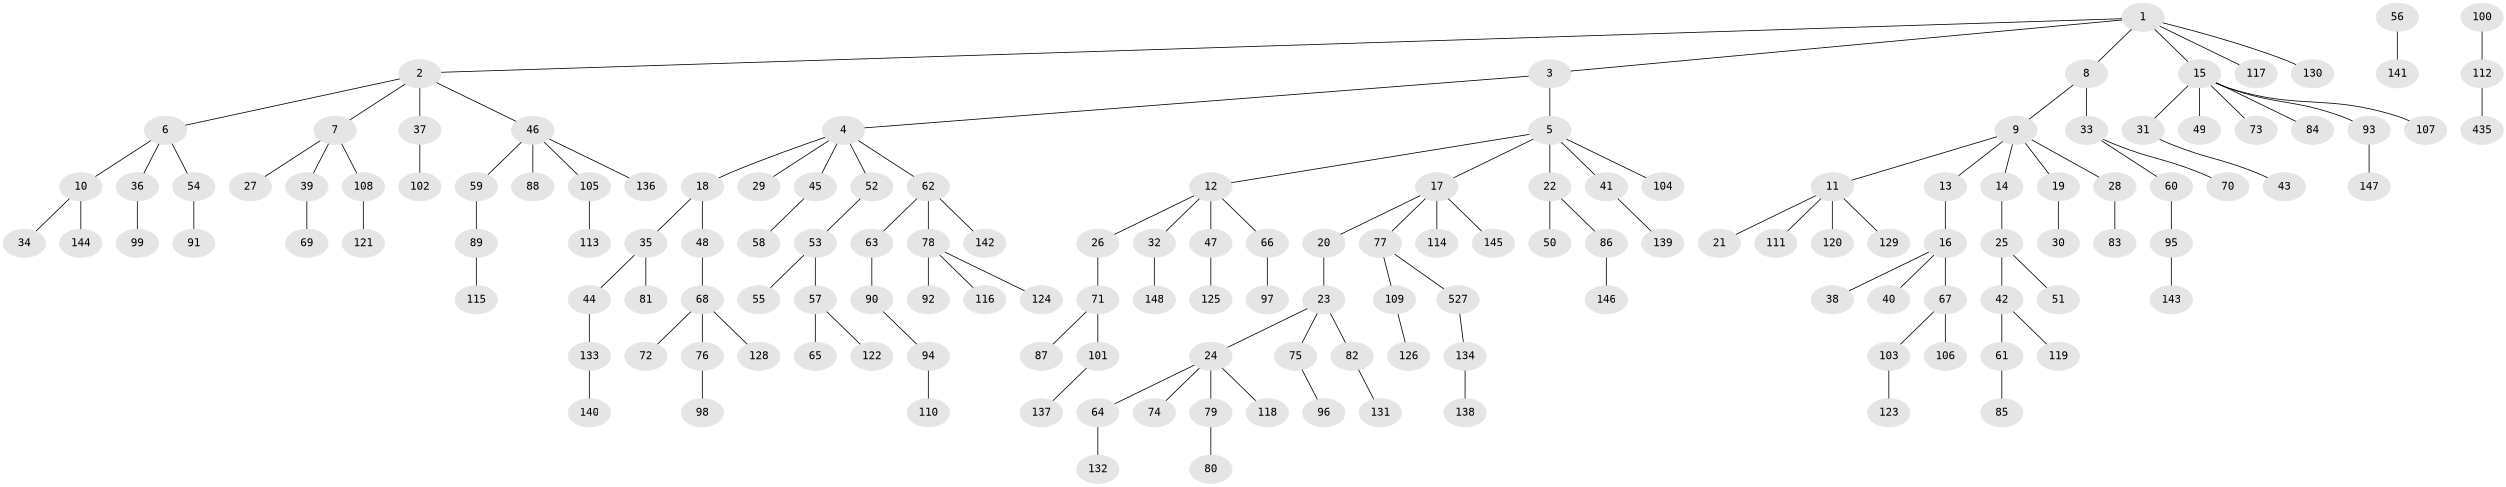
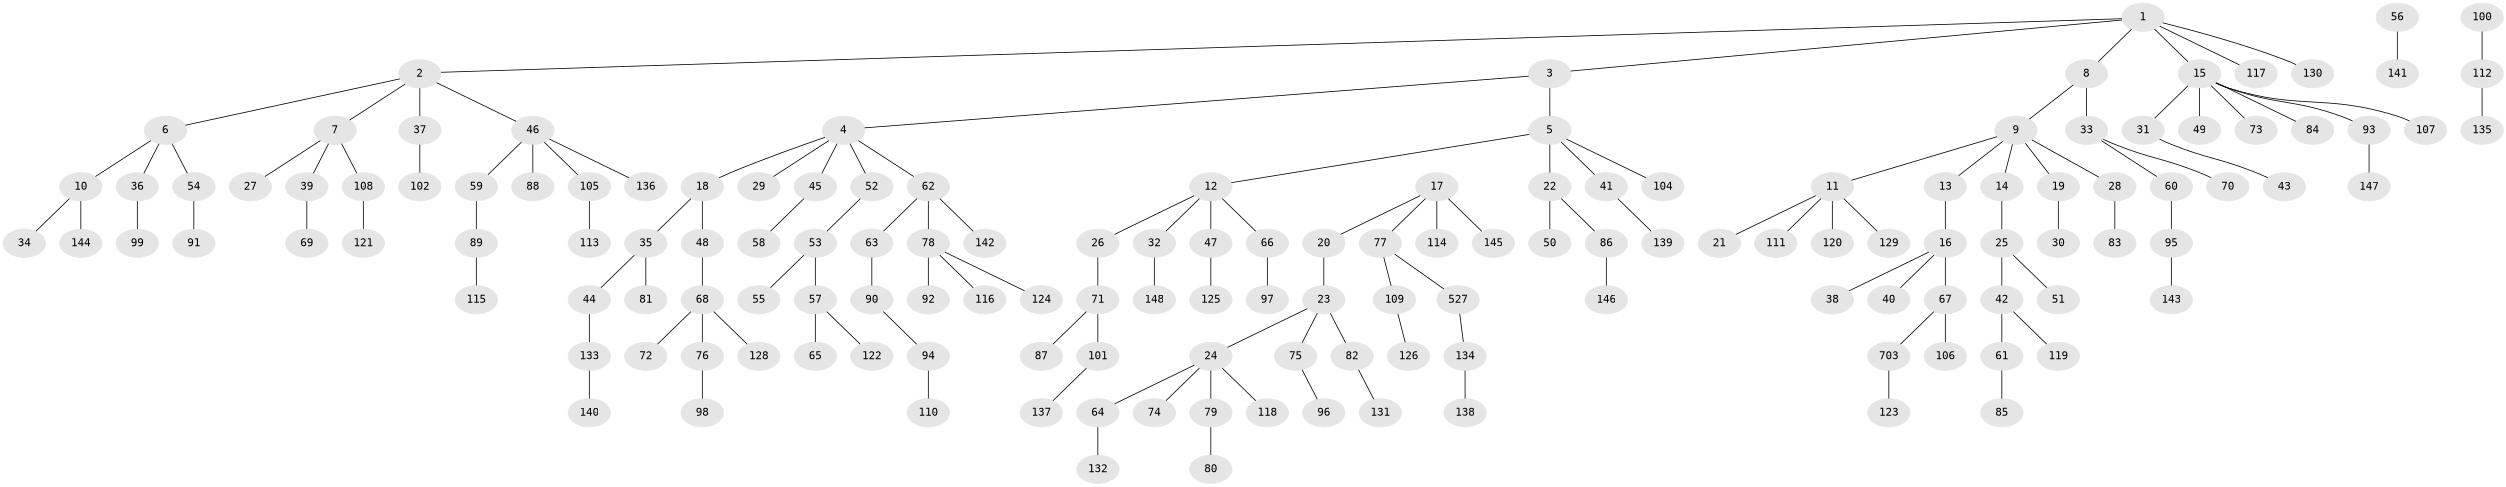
node "435": label "435" -> "135"
edge "5" -- "17": removed
node "103": label "103" -> "703"
